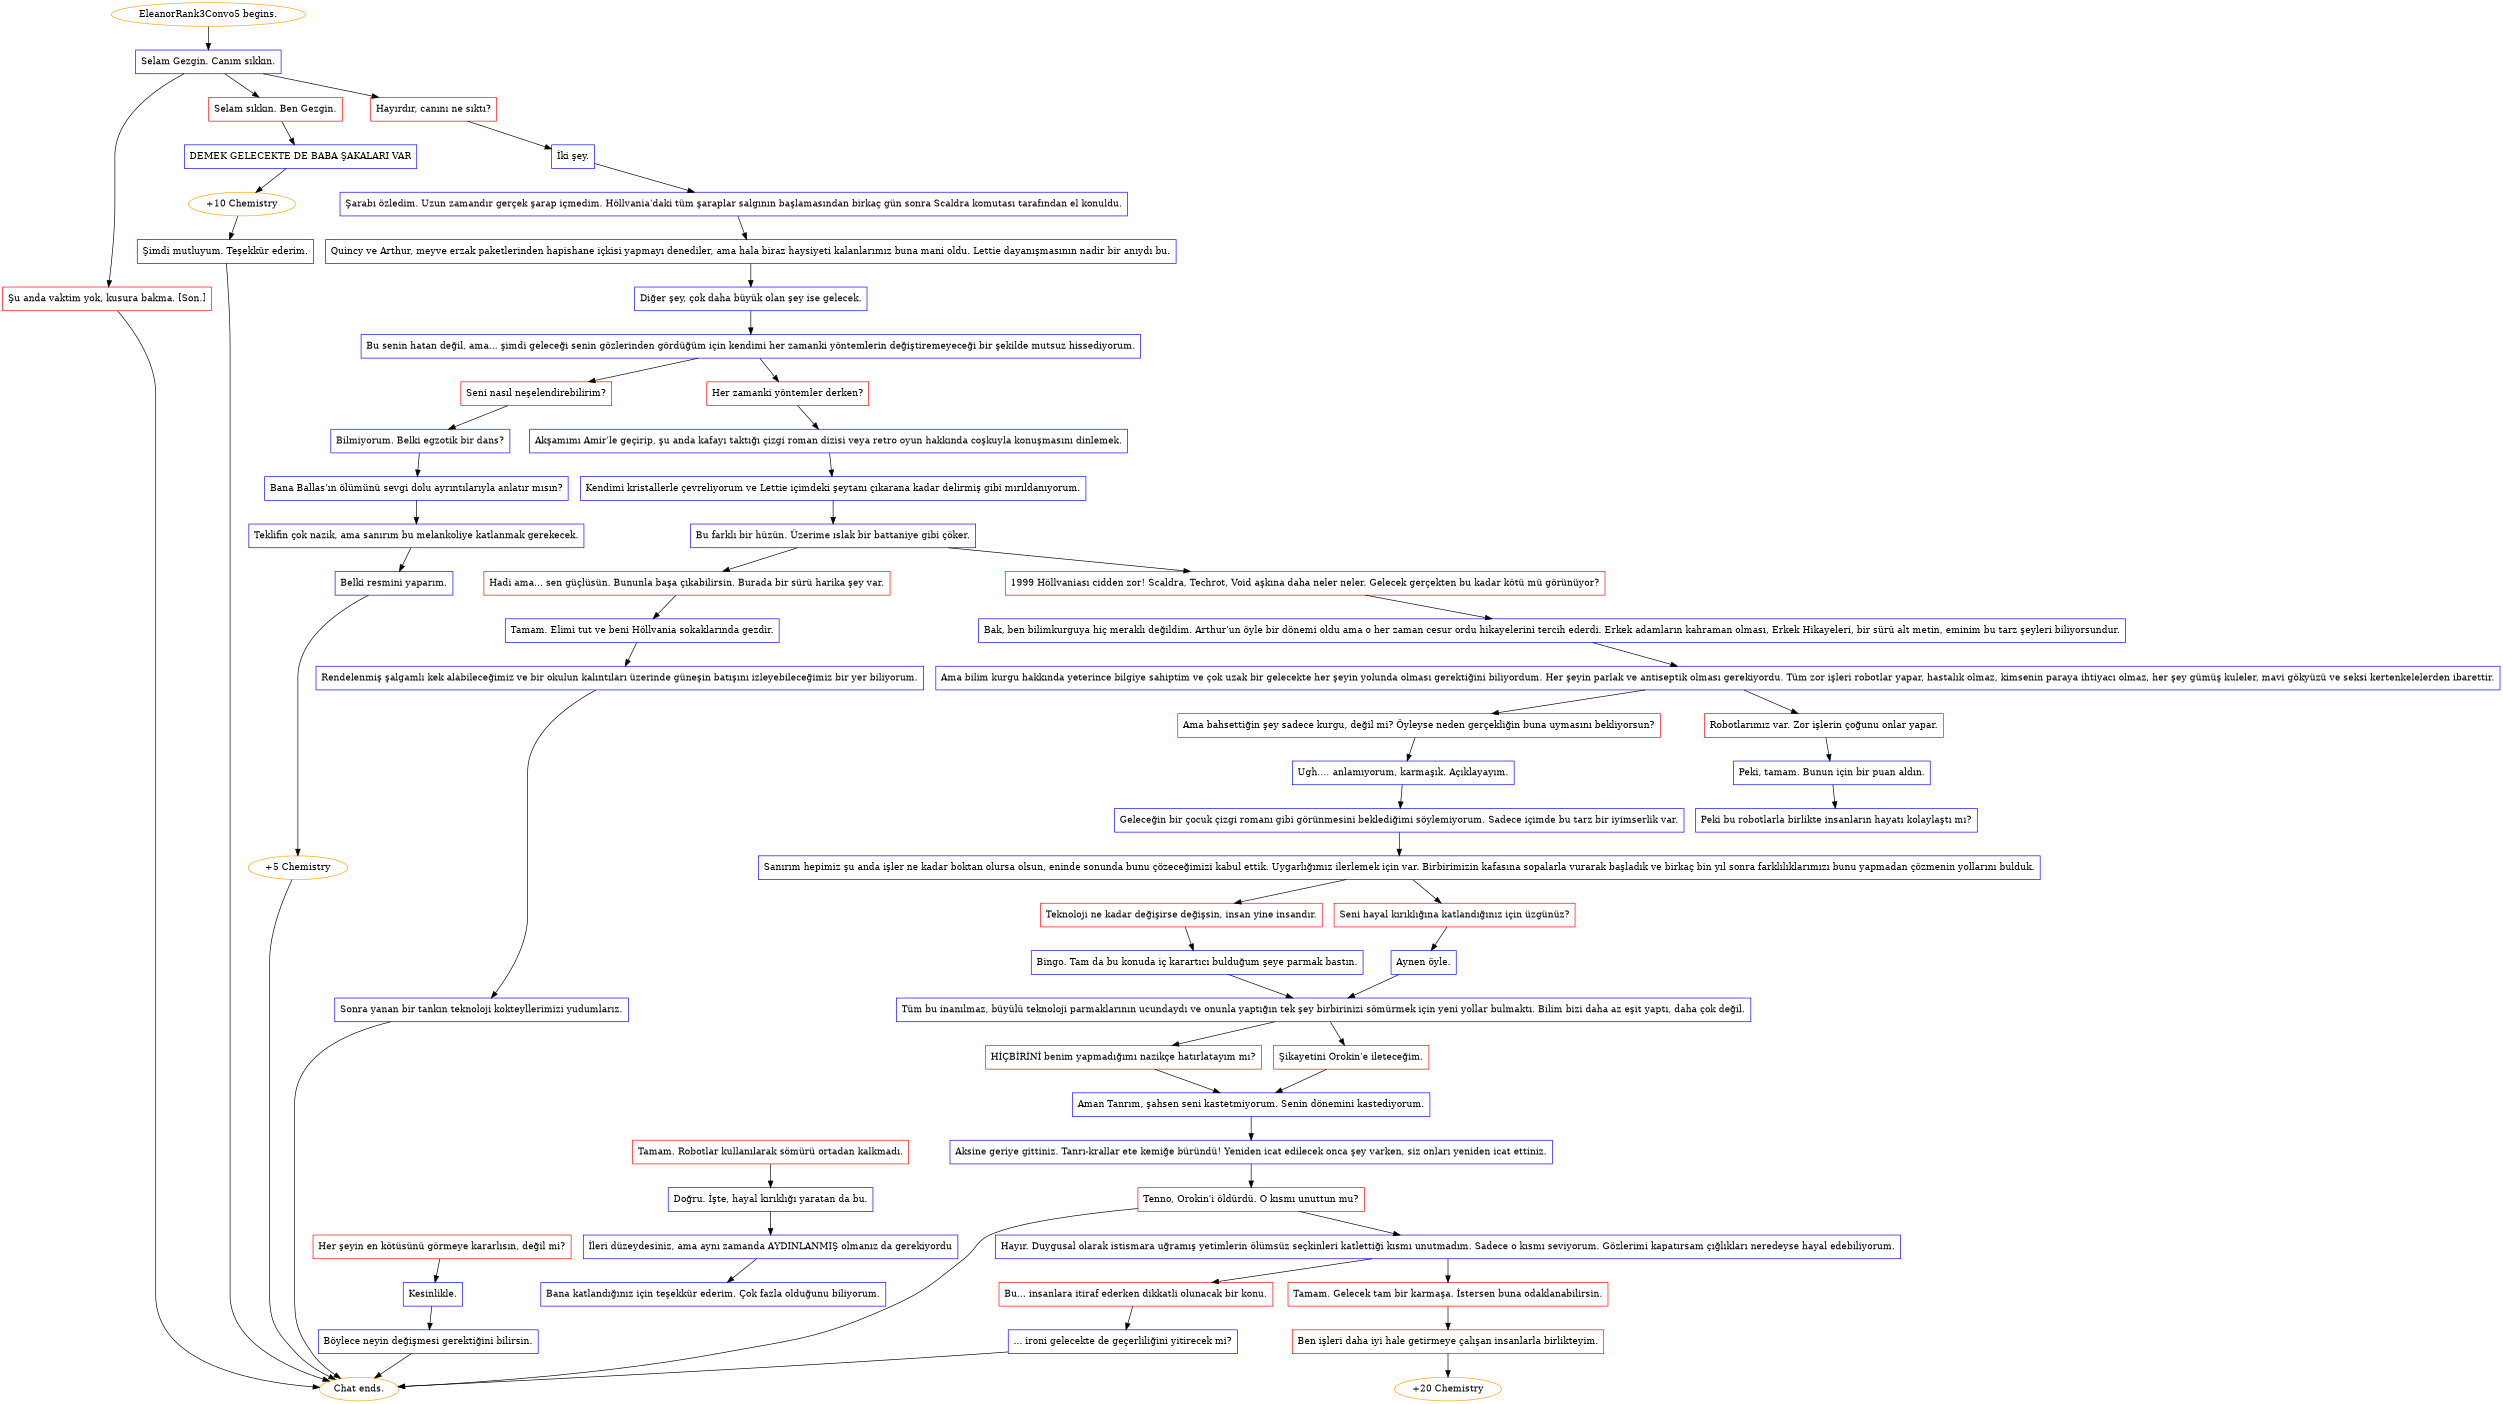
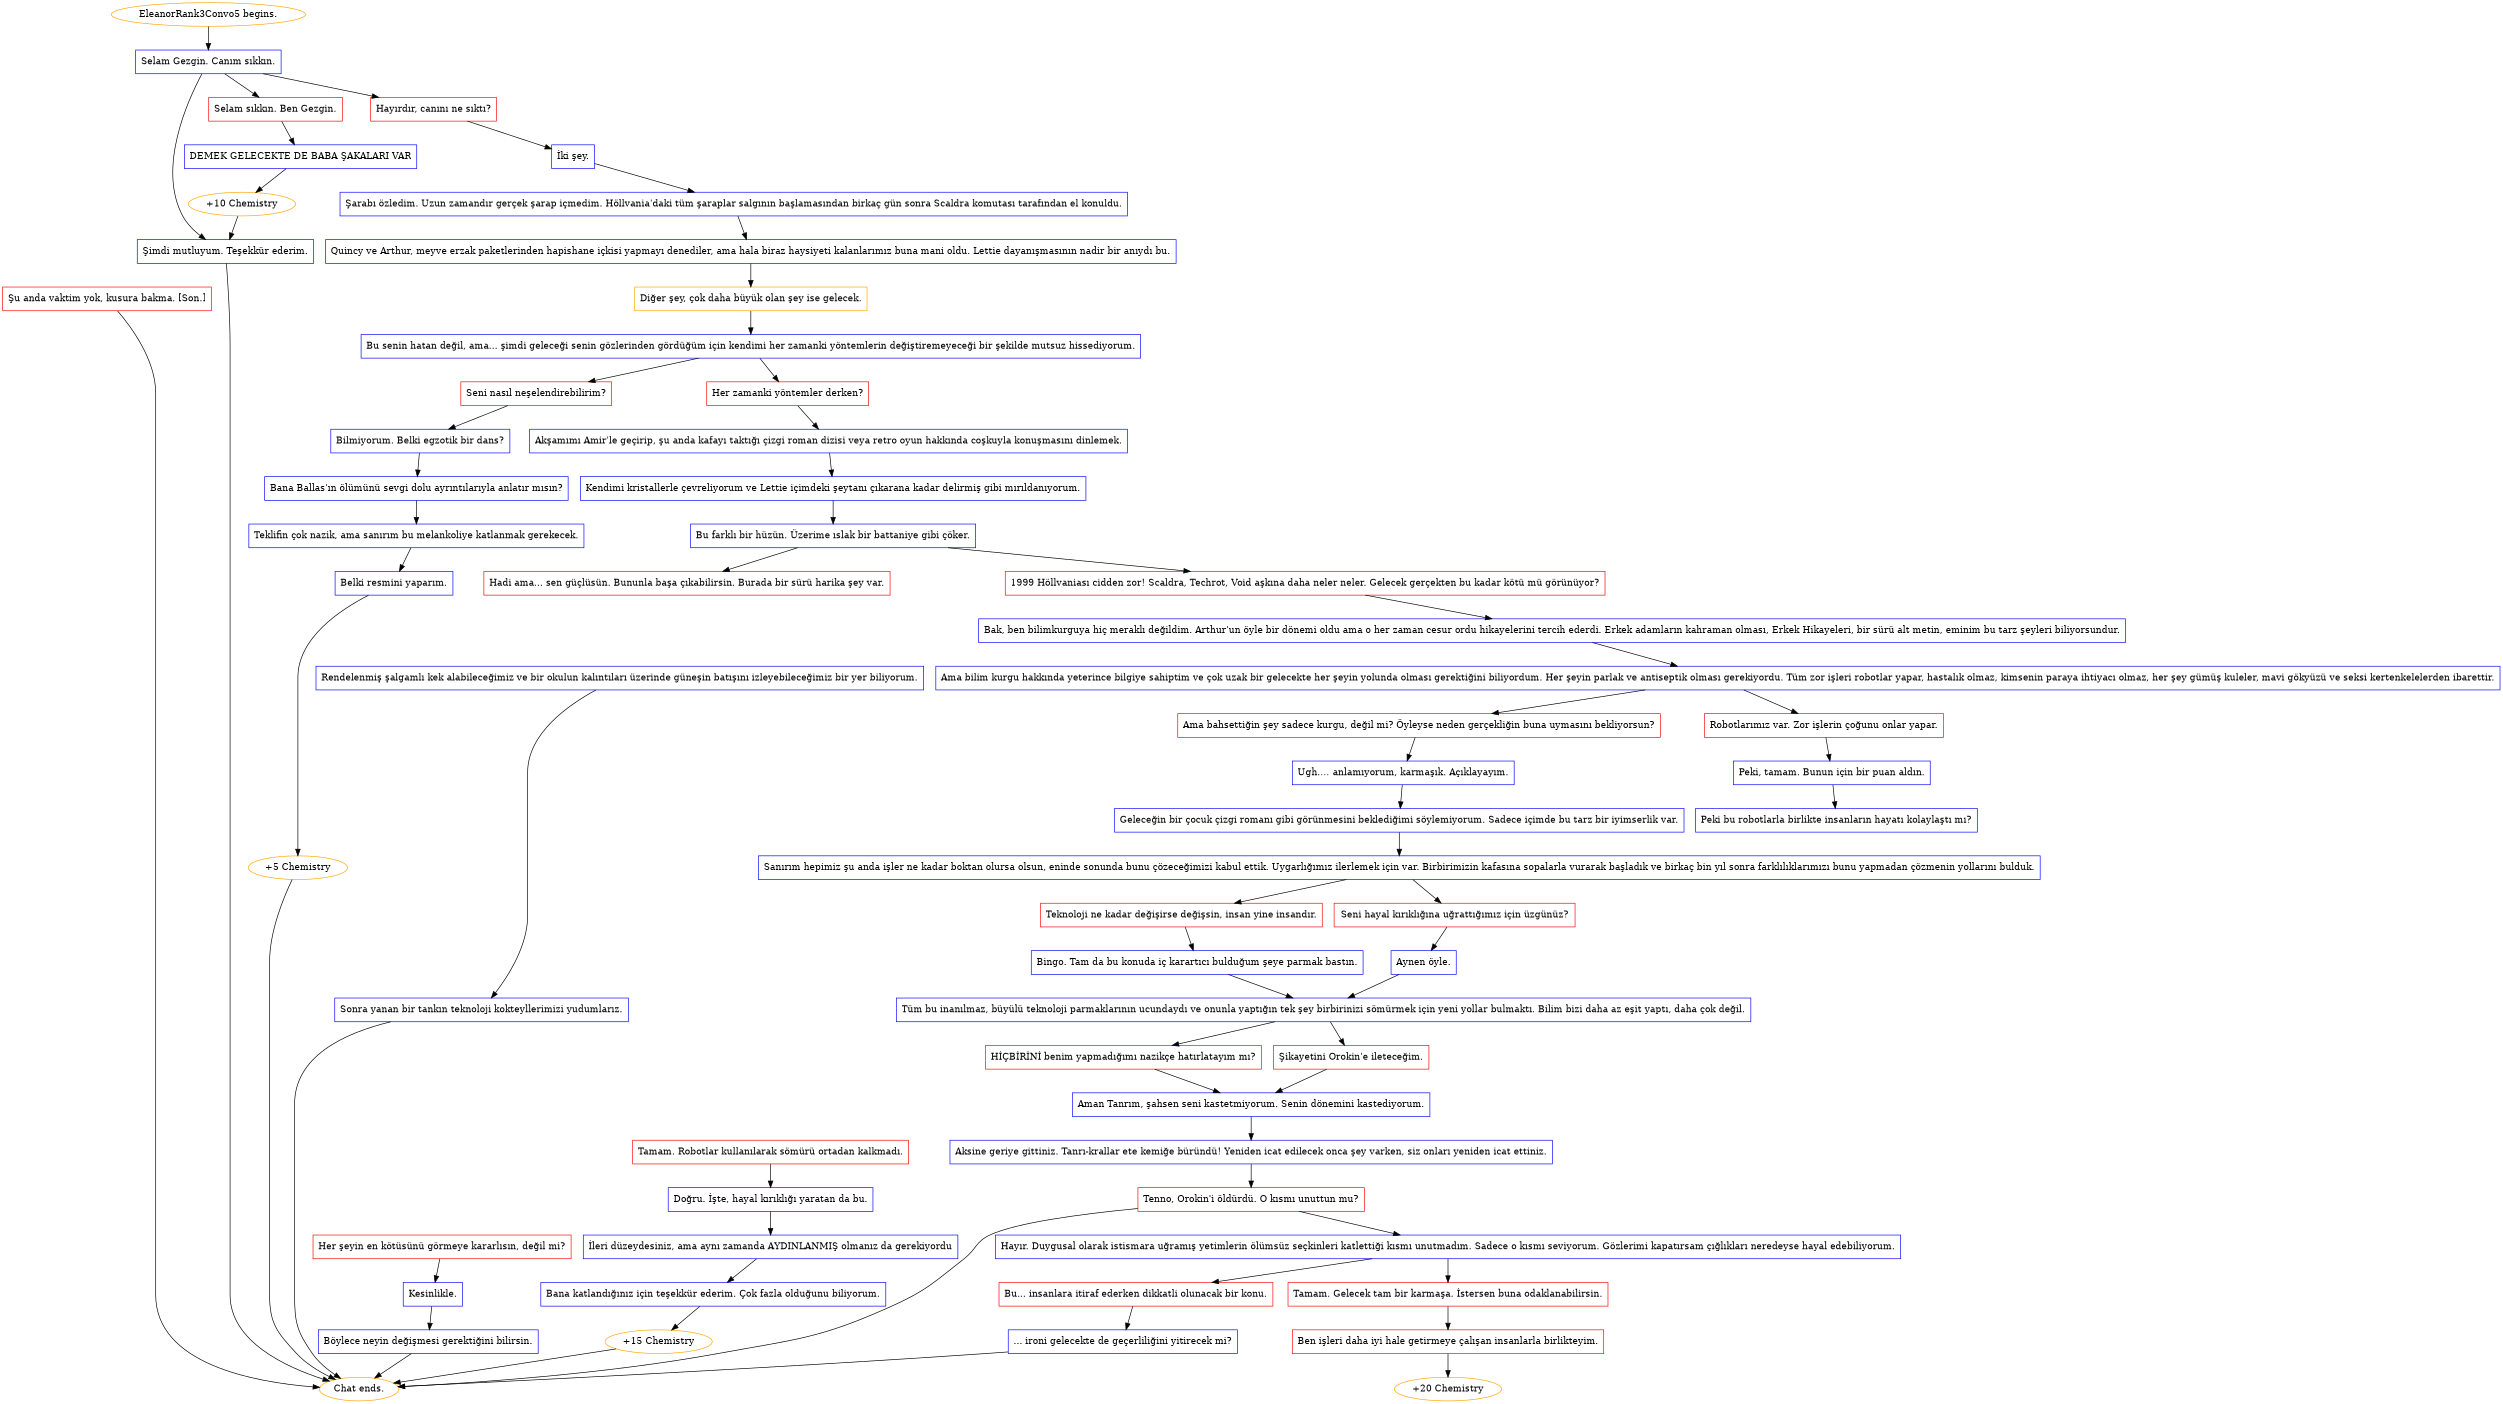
edge "Selam Gezgin. Canım sıkkın." -> "Şu anda vaktim yok, kusura bakma. [Son.]": now "Selam Gezgin. Canım sıkkın." -> "Şimdi mutluyum. Teşekkür ederim."
node "Diğer şey, çok daha büyük olan şey ise gelecek.": color blue -> orange
node "Tamam. Elimi tut ve beni Höllvania sokaklarında gezdir.": removed
node "Seni hayal kırıklığına katlandığınız için üzgünüz?": label "Seni hayal kırıklığına katlandığınız için üzgünüz?" -> "Seni hayal kırıklığına uğrattığımız için üzgünüz?"
node "+15 Chemistry": added
